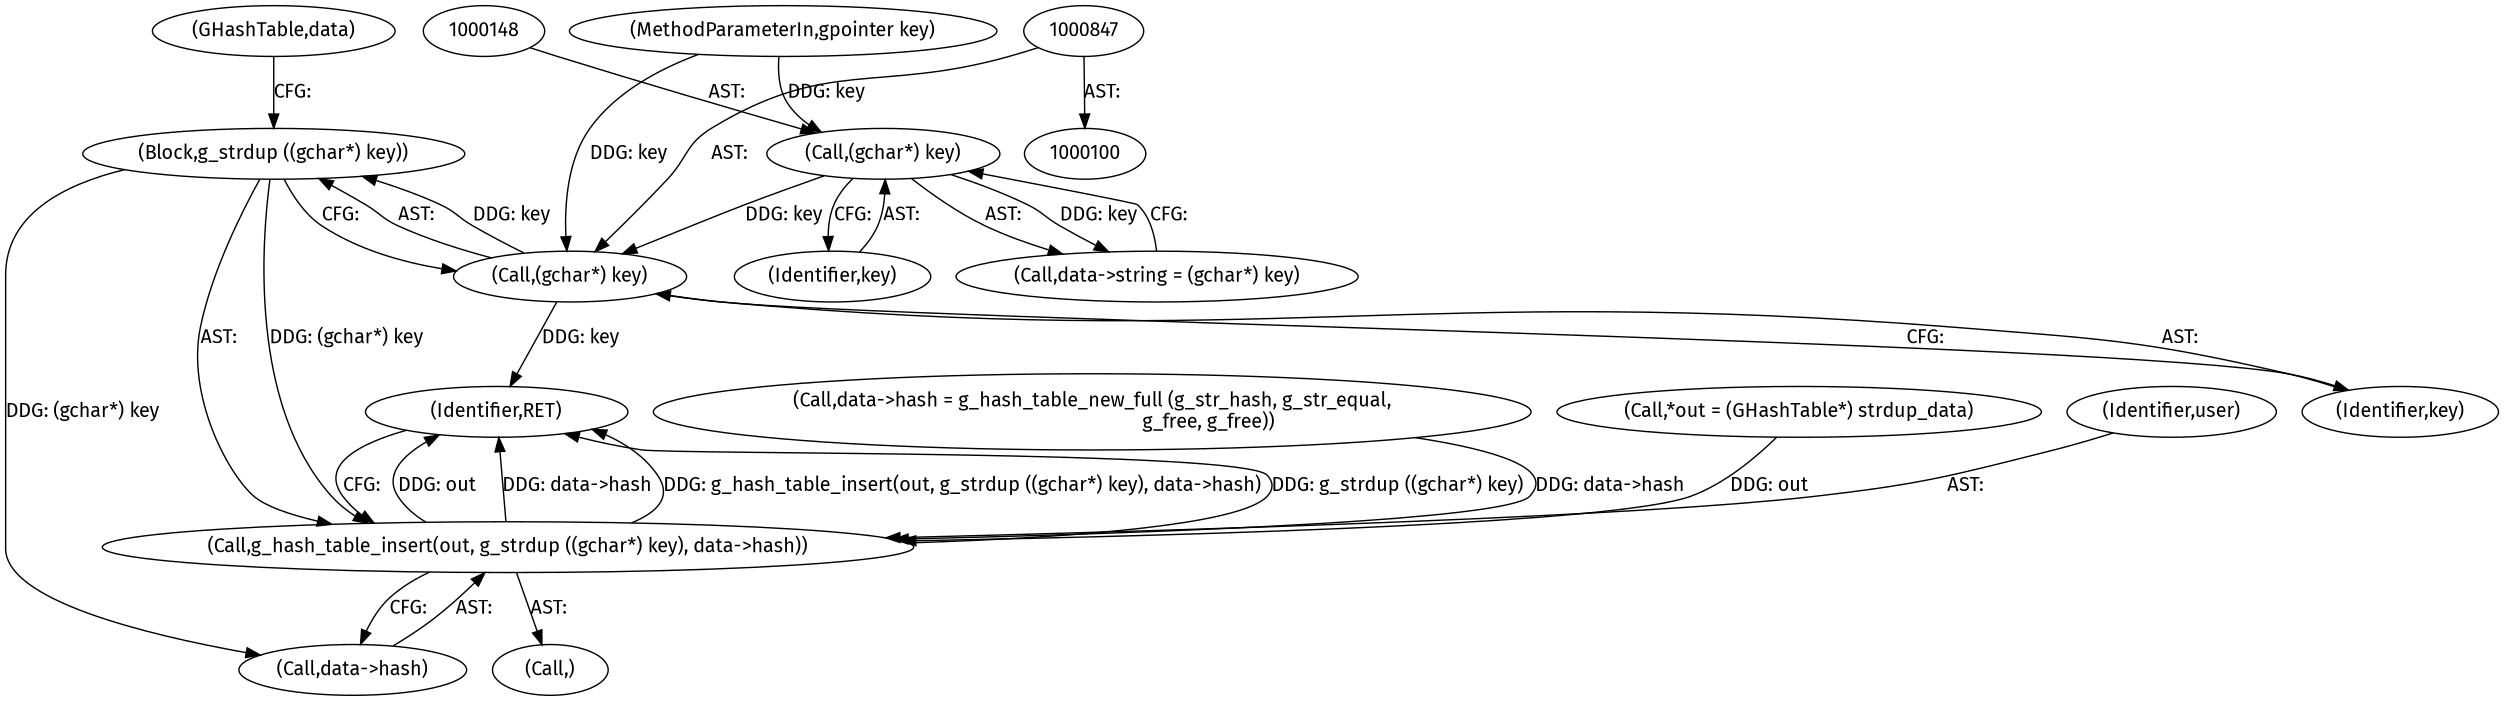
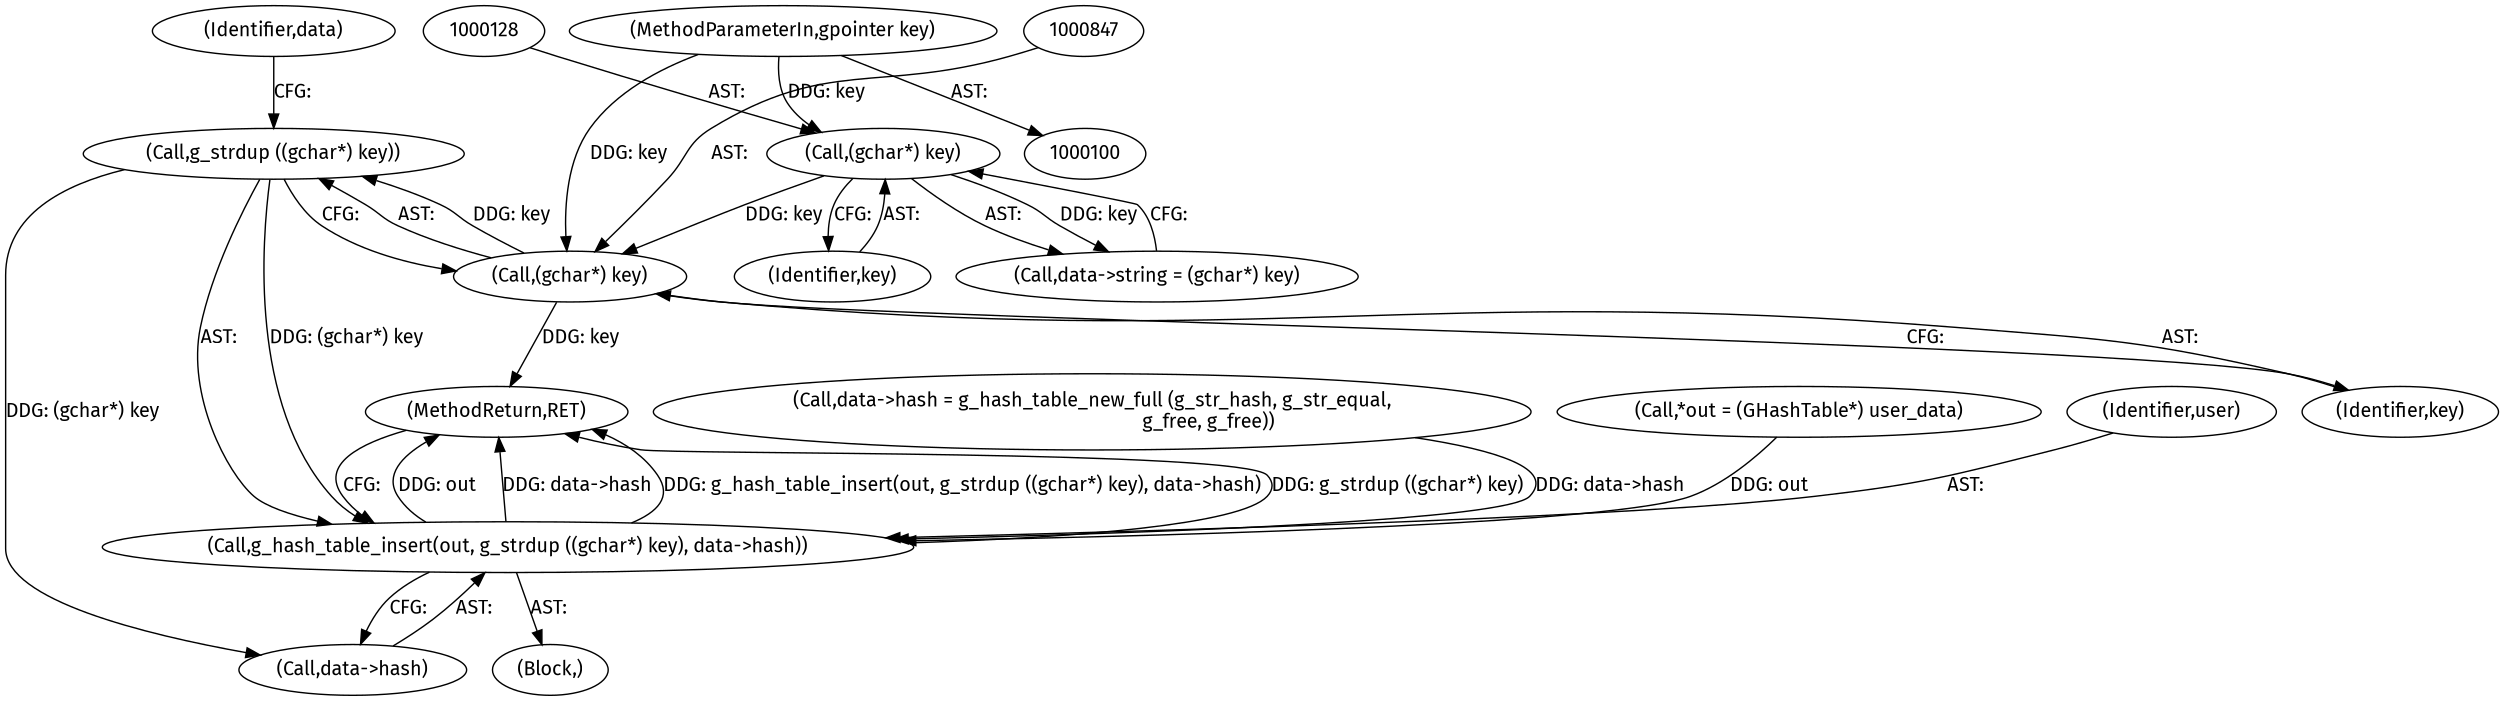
node "(GHashTable,data)": label "(GHashTable,data)" -> "(Identifier,data)"
node "1000148": label "1000148" -> "1000128"
edge "1000847" -> "1000100": now "(MethodParameterIn,gpointer key)" -> "1000100"
node "(Block,g_strdup ((gchar*) key))": label "(Block,g_strdup ((gchar*) key))" -> "(Call,g_strdup ((gchar*) key))"
node "(Identifier,RET)": label "(Identifier,RET)" -> "(MethodReturn,RET)"
node "(Call,*out = (GHashTable*) strdup_data)": label "(Call,*out = (GHashTable*) strdup_data)" -> "(Call,*out = (GHashTable*) user_data)"
node "(Call,)": label "(Call,)" -> "(Block,)"
